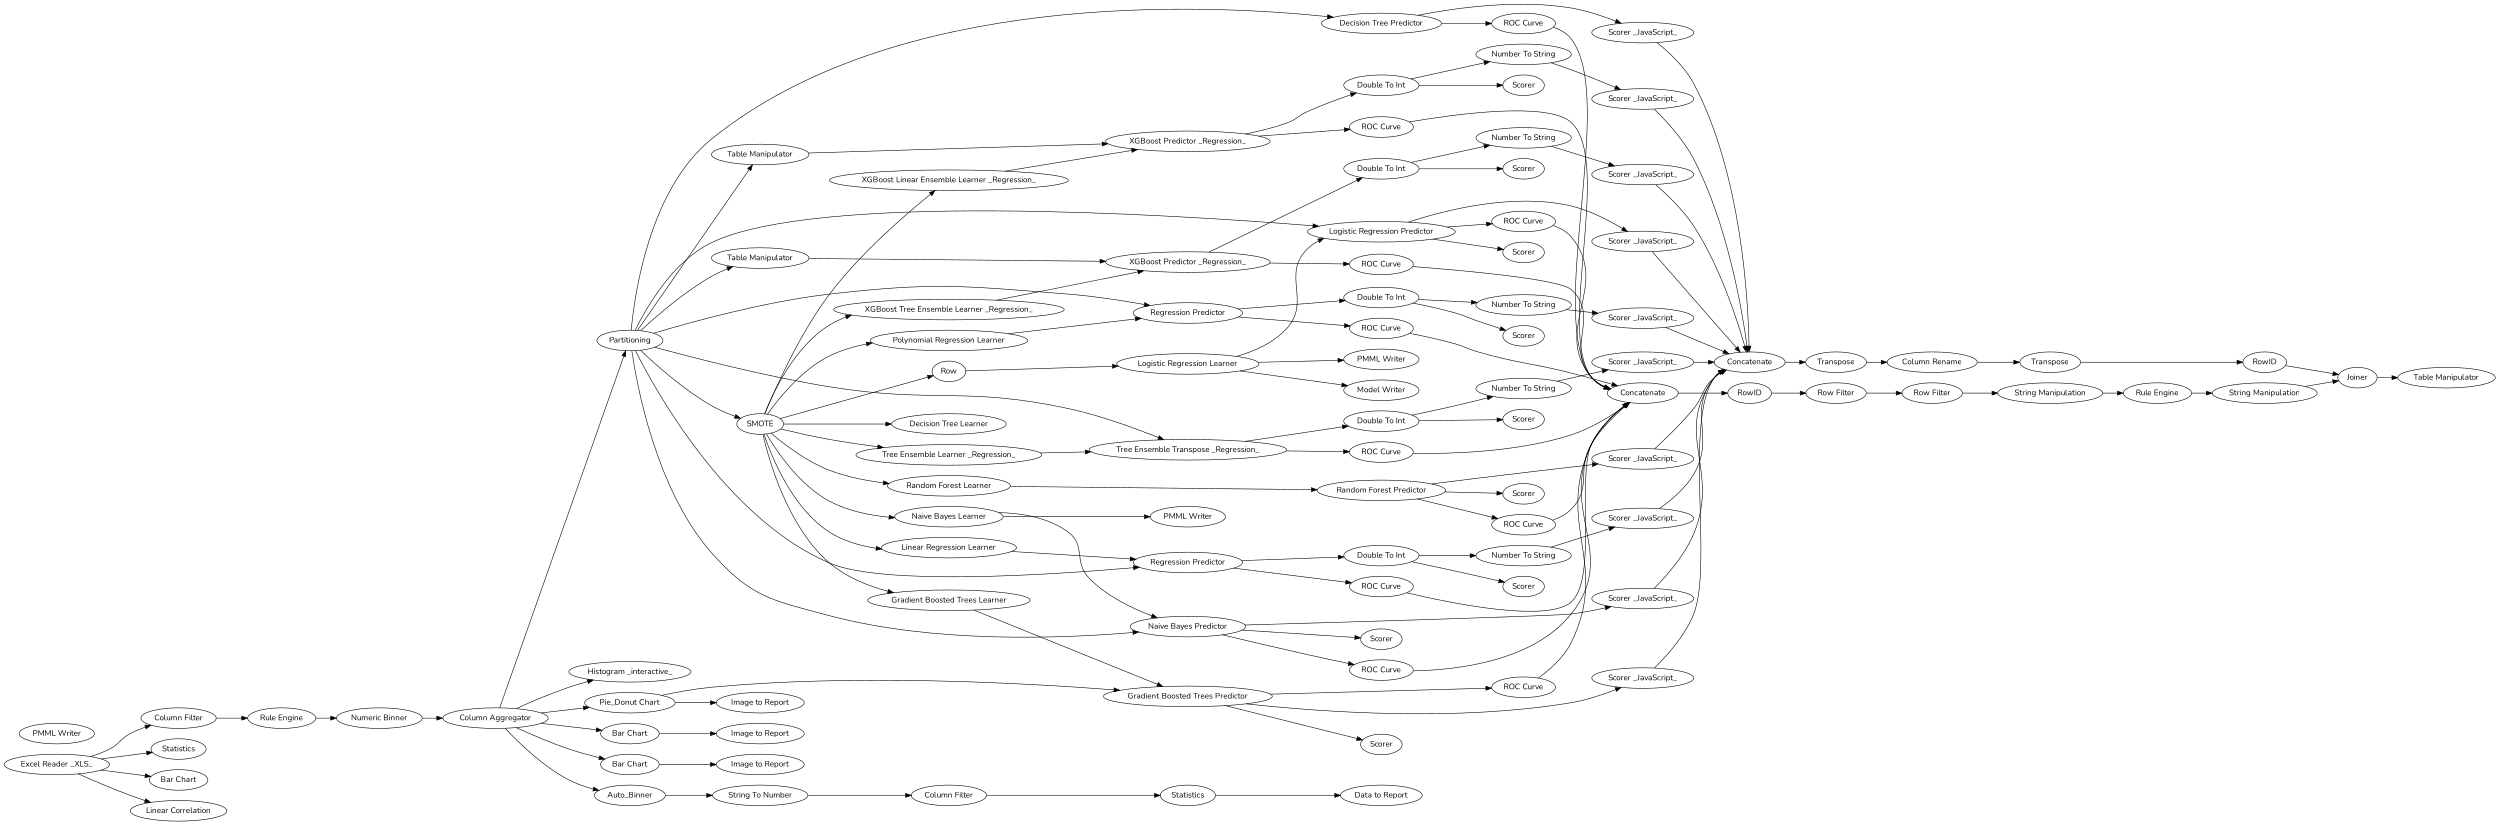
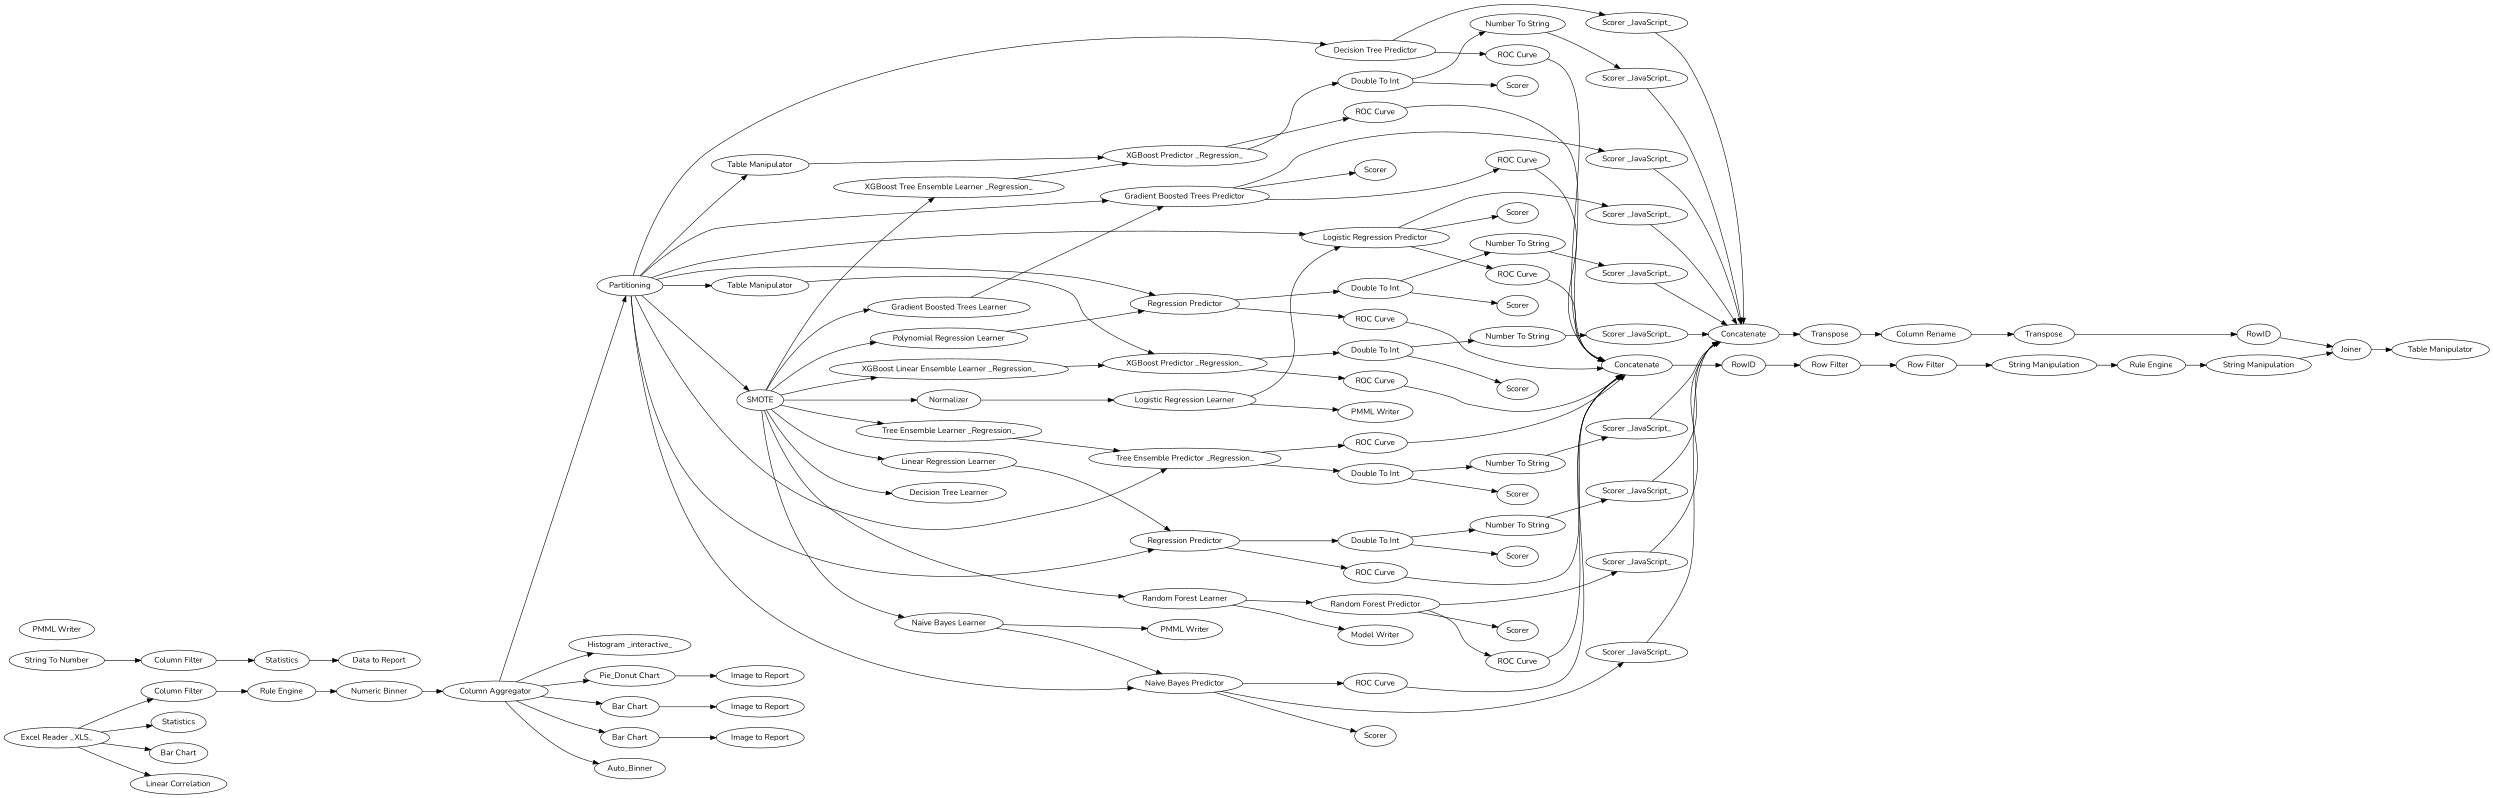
node "Row": label "Row" -> "Normalizer"
edge "Logistic Regression Learner" -> "Model Writer": now "Random Forest Learner" -> "Model Writer"
node "Tree Ensemble Transpose _Regression_": label "Tree Ensemble Transpose _Regression_" -> "Tree Ensemble Predictor _Regression_"
edge "Pie_Donut Chart" -> "Gradient Boosted Trees Predictor": now "Partitioning" -> "Gradient Boosted Trees Predictor"
edge "Auto_Binner" -> "String To Number": removed
